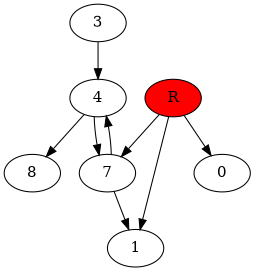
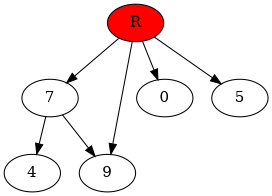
node "3": removed
node "5": added
edge "4" -> "7": removed
node "8": removed
node "1": label "1" -> "9"
